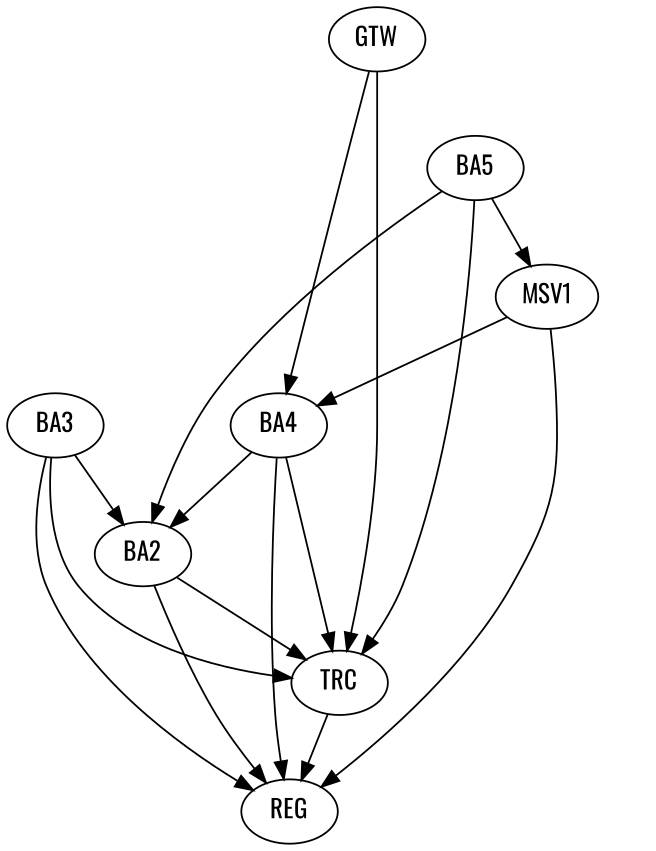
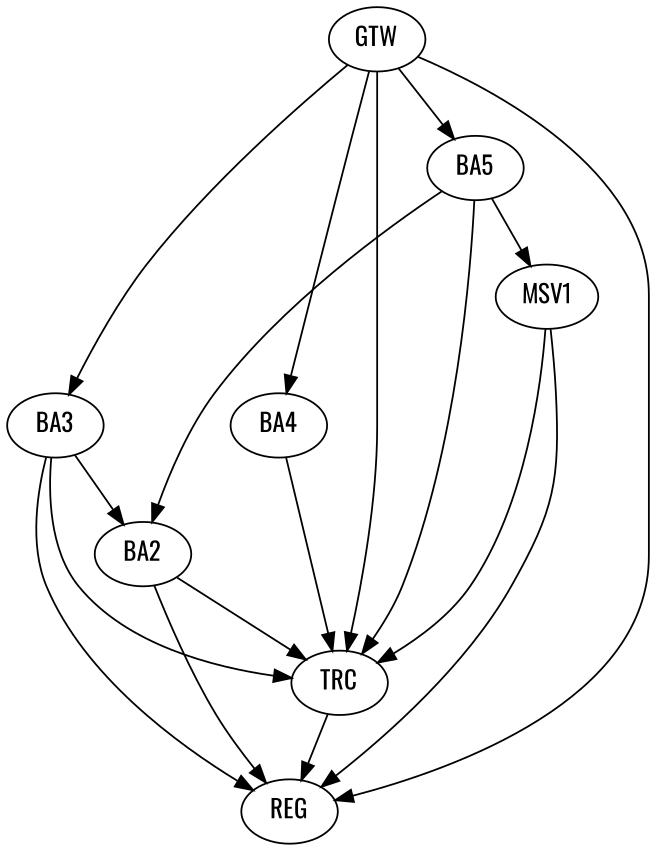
edge "GTW" -> "BA5": added
edge "GTW" -> "BA3": added
edge "MSV1" -> "BA4": now "MSV1" -> "TRC"
edge "BA4" -> "BA2": removed
edge "BA4" -> "REG": now "GTW" -> "REG"
